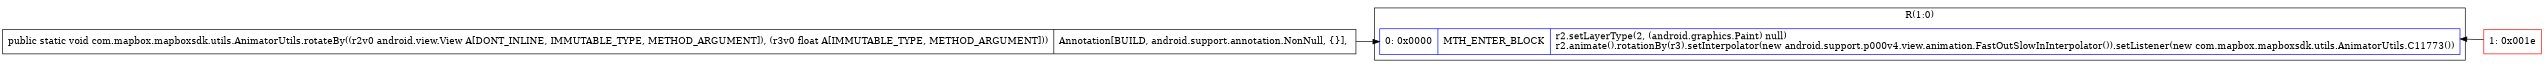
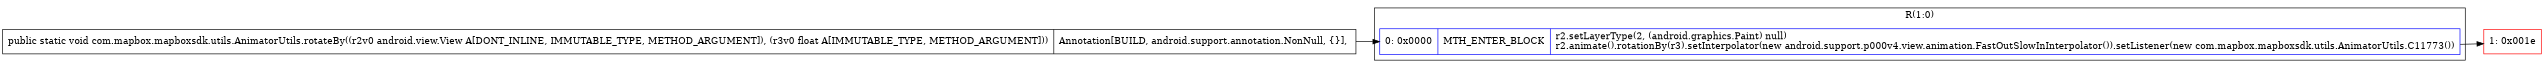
edge "1: 0x001e" -> "0: 0x0000": reversed
